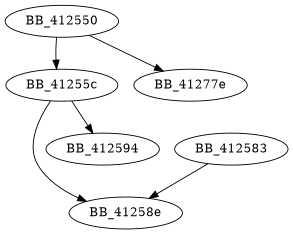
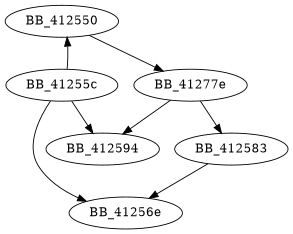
edge "BB_412550" -> "BB_41255c": reversed
edge "BB_41277e" -> "BB_412583": added
edge "BB_41277e" -> "BB_412594": added
node "BB_41258e": label "BB_41258e" -> "BB_41256e"
